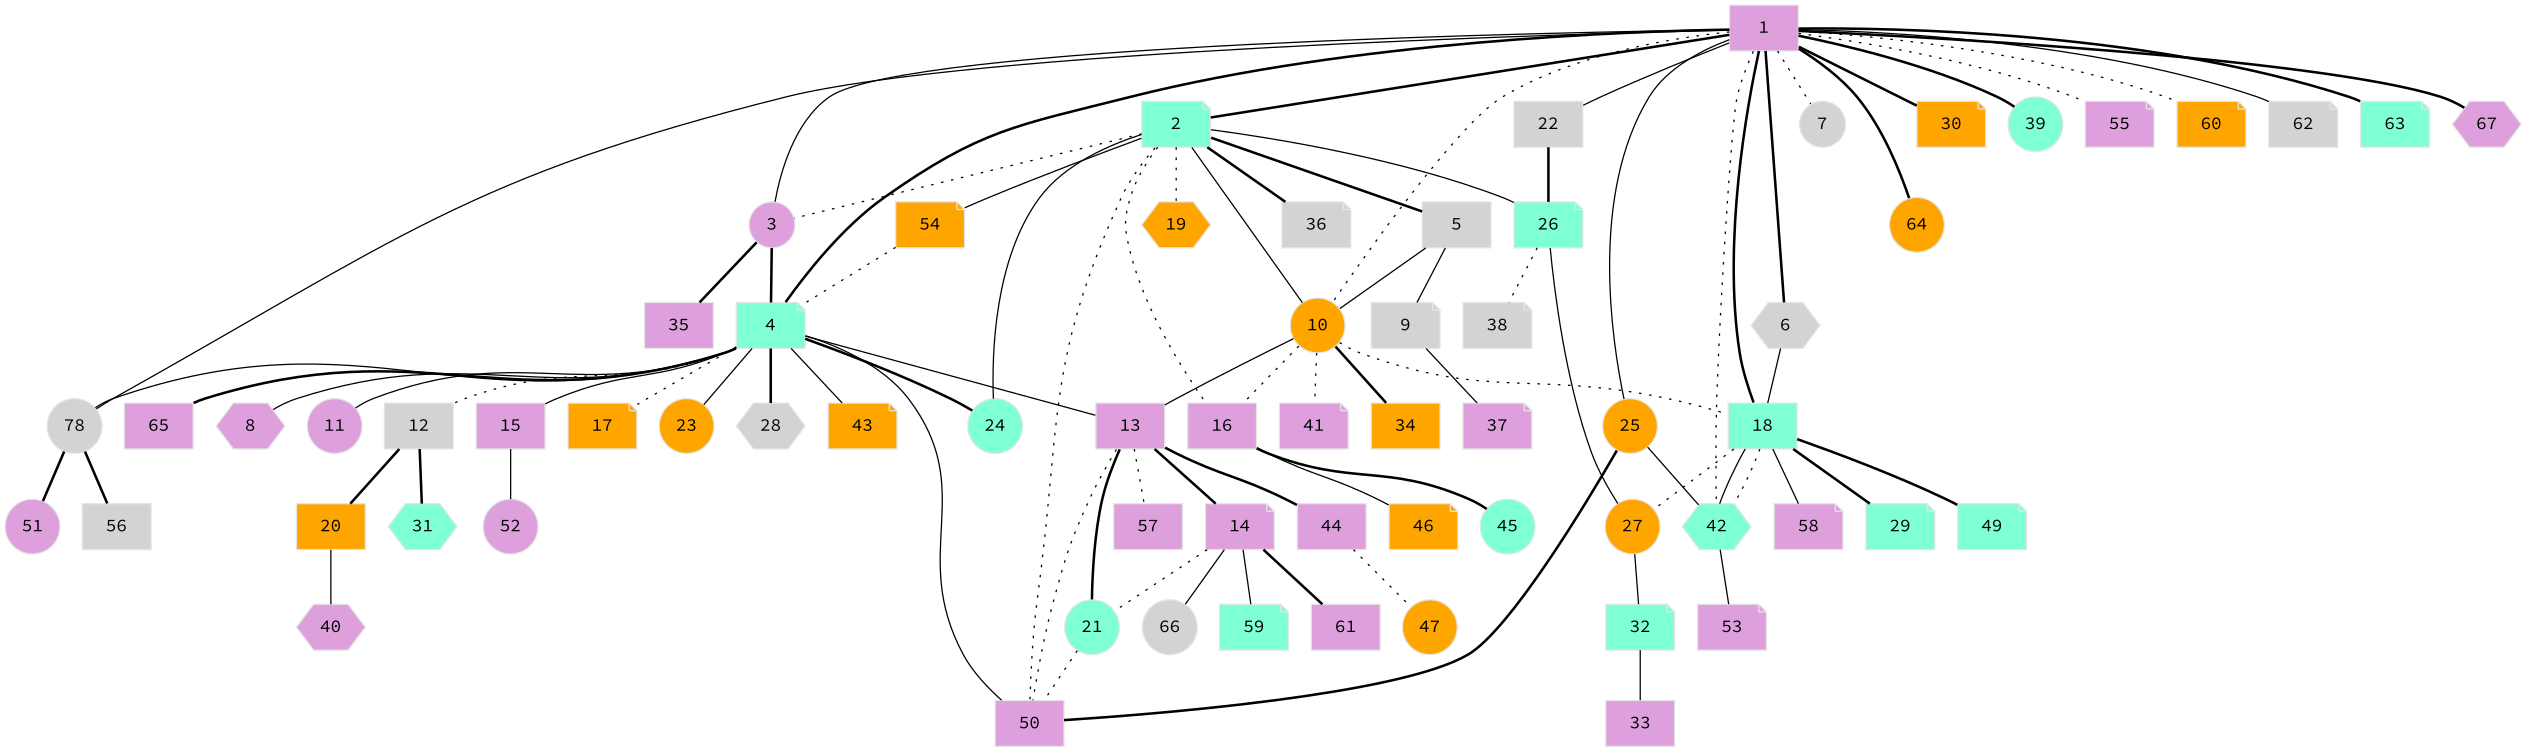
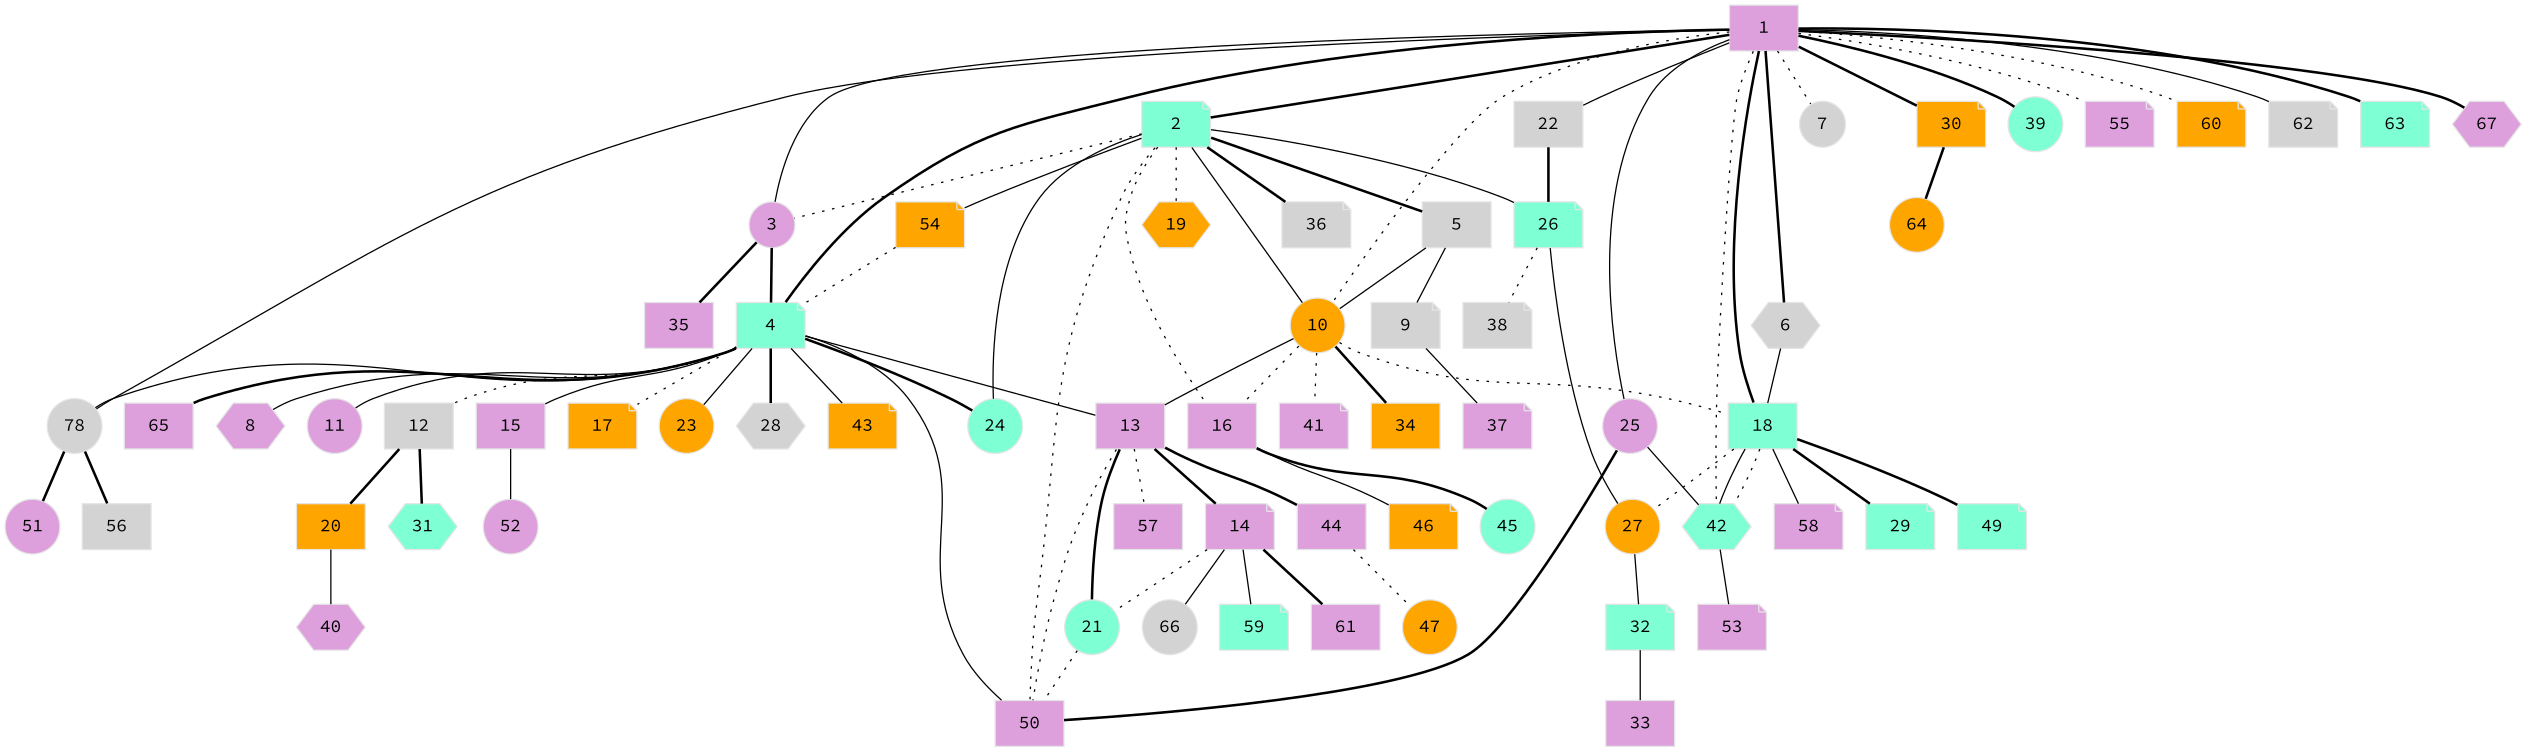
edge "1" -- "64": now "30" -- "64"
node "25": fillcolor orange -> plum
